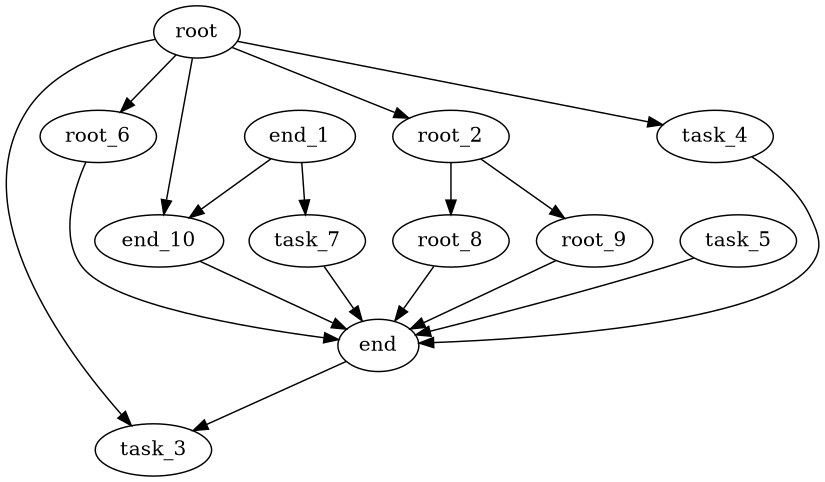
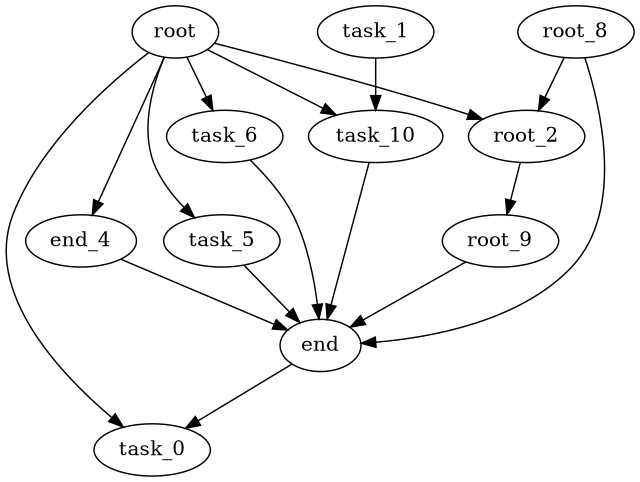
node "root_6": label "root_6" -> "task_6"
edge "root" -> "task_5": added
node "end_1": label "end_1" -> "task_1"
node "task_4": label "task_4" -> "end_4"
edge "root_2" -> "root_8": reversed
node "end_10": label "end_10" -> "task_10"
node "task_7": removed
node "task_3": label "task_3" -> "task_0"
